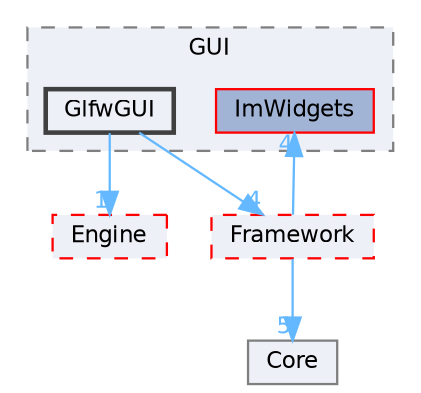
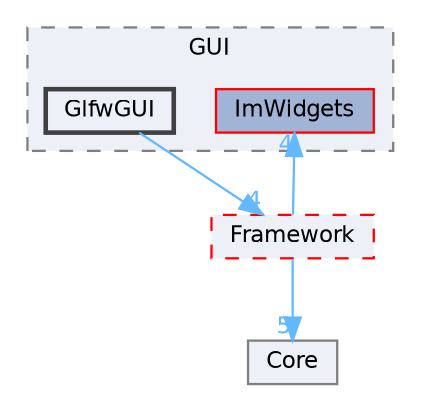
node "Engine": removed
